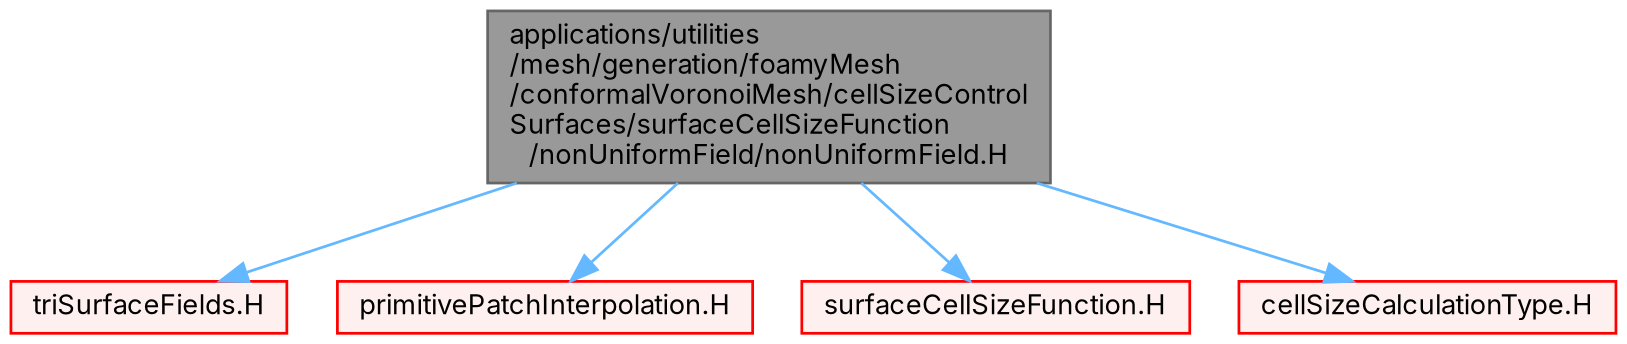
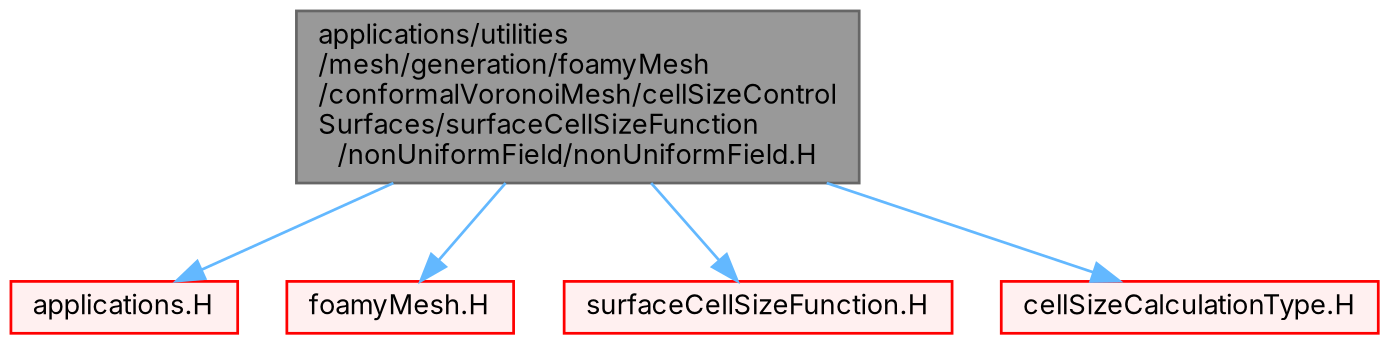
node "triSurfaceFields.H": label "triSurfaceFields.H" -> "applications.H"
node "primitivePatchInterpolation.H": label "primitivePatchInterpolation.H" -> "foamyMesh.H"
